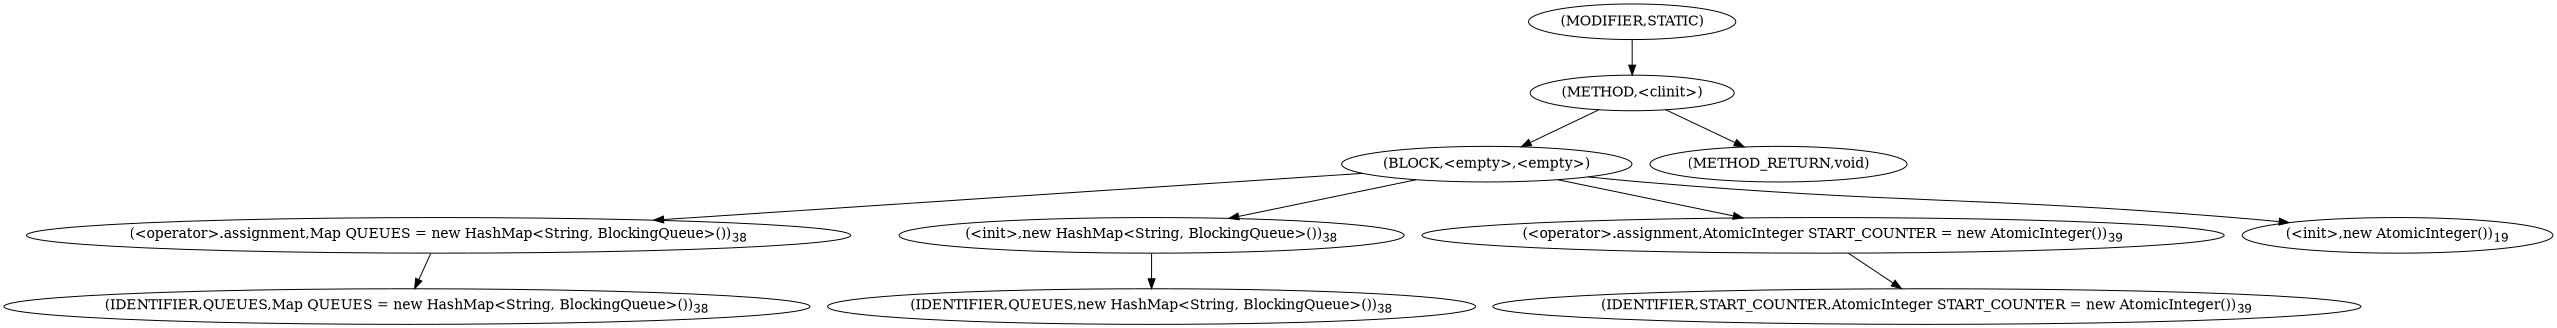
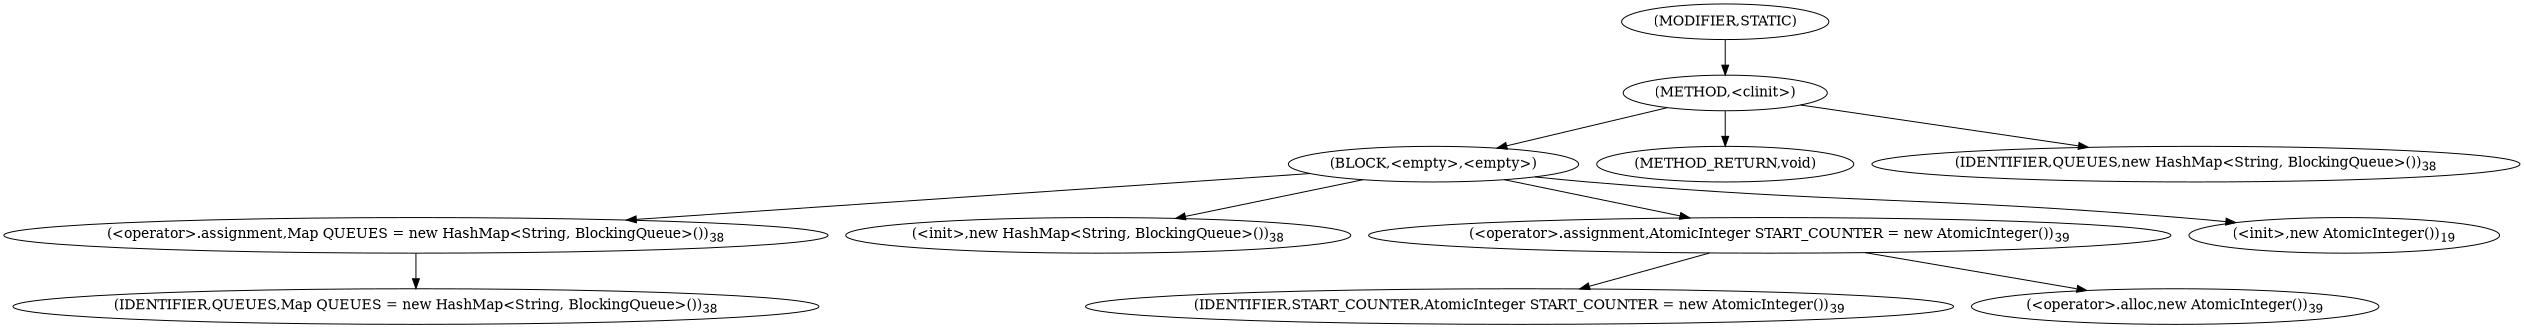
edge "(<init>,new HashMap<String, BlockingQueue>())" -> "(IDENTIFIER,QUEUES,new HashMap<String, BlockingQueue>())": now "(METHOD,<clinit>)" -> "(IDENTIFIER,QUEUES,new HashMap<String, BlockingQueue>())"
node "(<operator>.alloc,new AtomicInteger())": added
